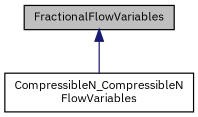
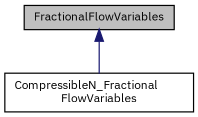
node "CompressibleN_CompressibleN FlowVariables": label "CompressibleN_CompressibleN FlowVariables" -> "CompressibleN_Fractional FlowVariables"
